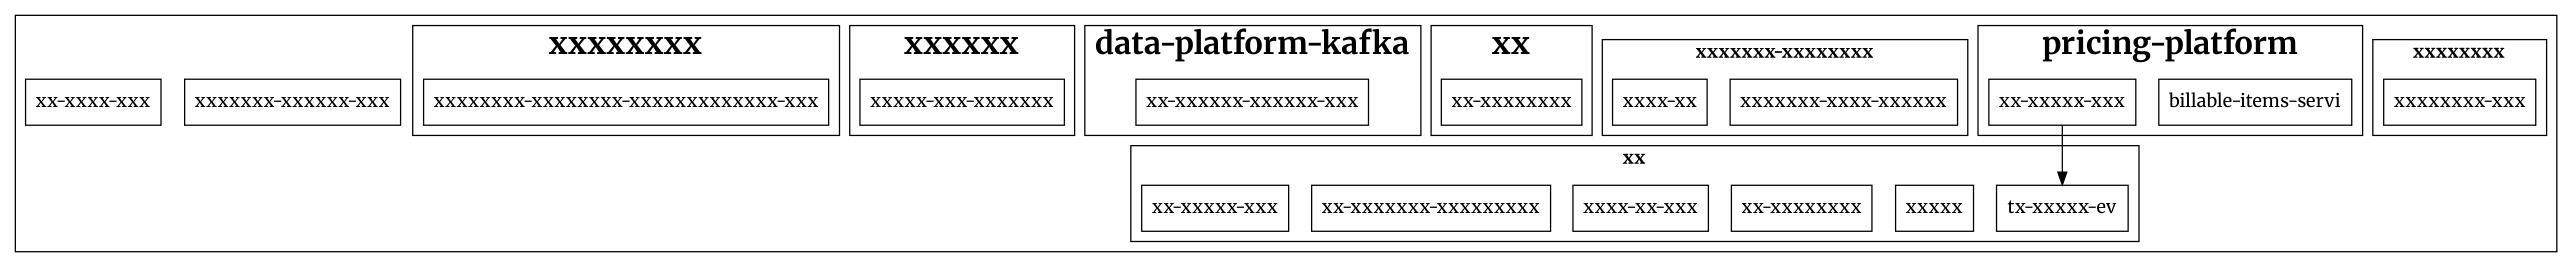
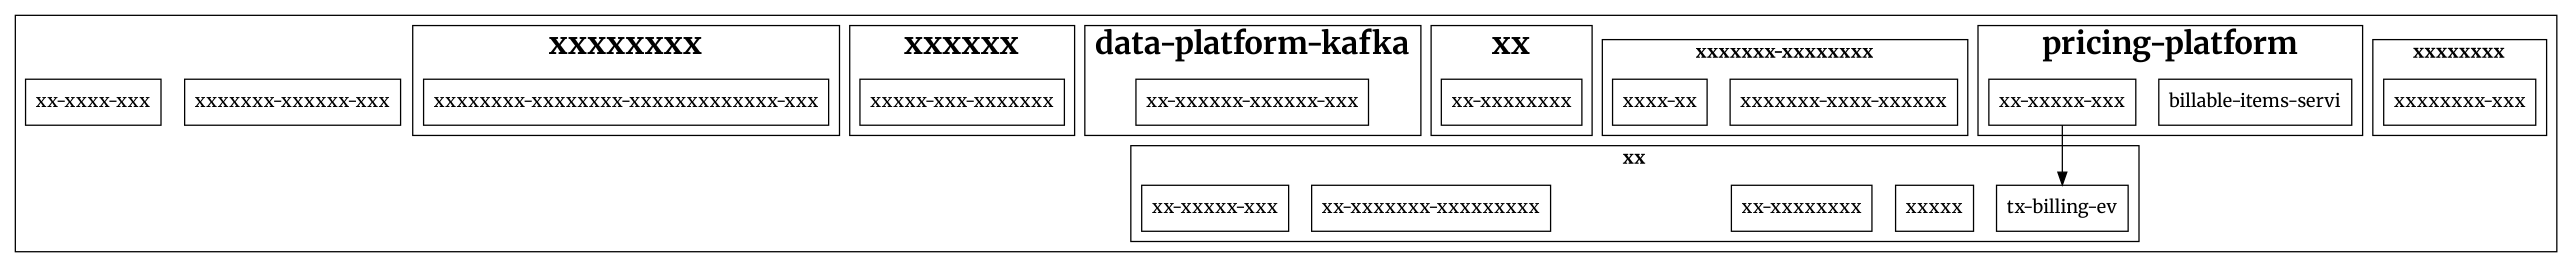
node "xxxx-xx-xxx": removed
node "tx-xxxxx-ev": label "tx-xxxxx-ev" -> "tx-billing-ev"
